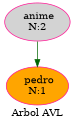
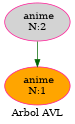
node "pedro N:1": label "pedro N:1" -> "anime N:1"
